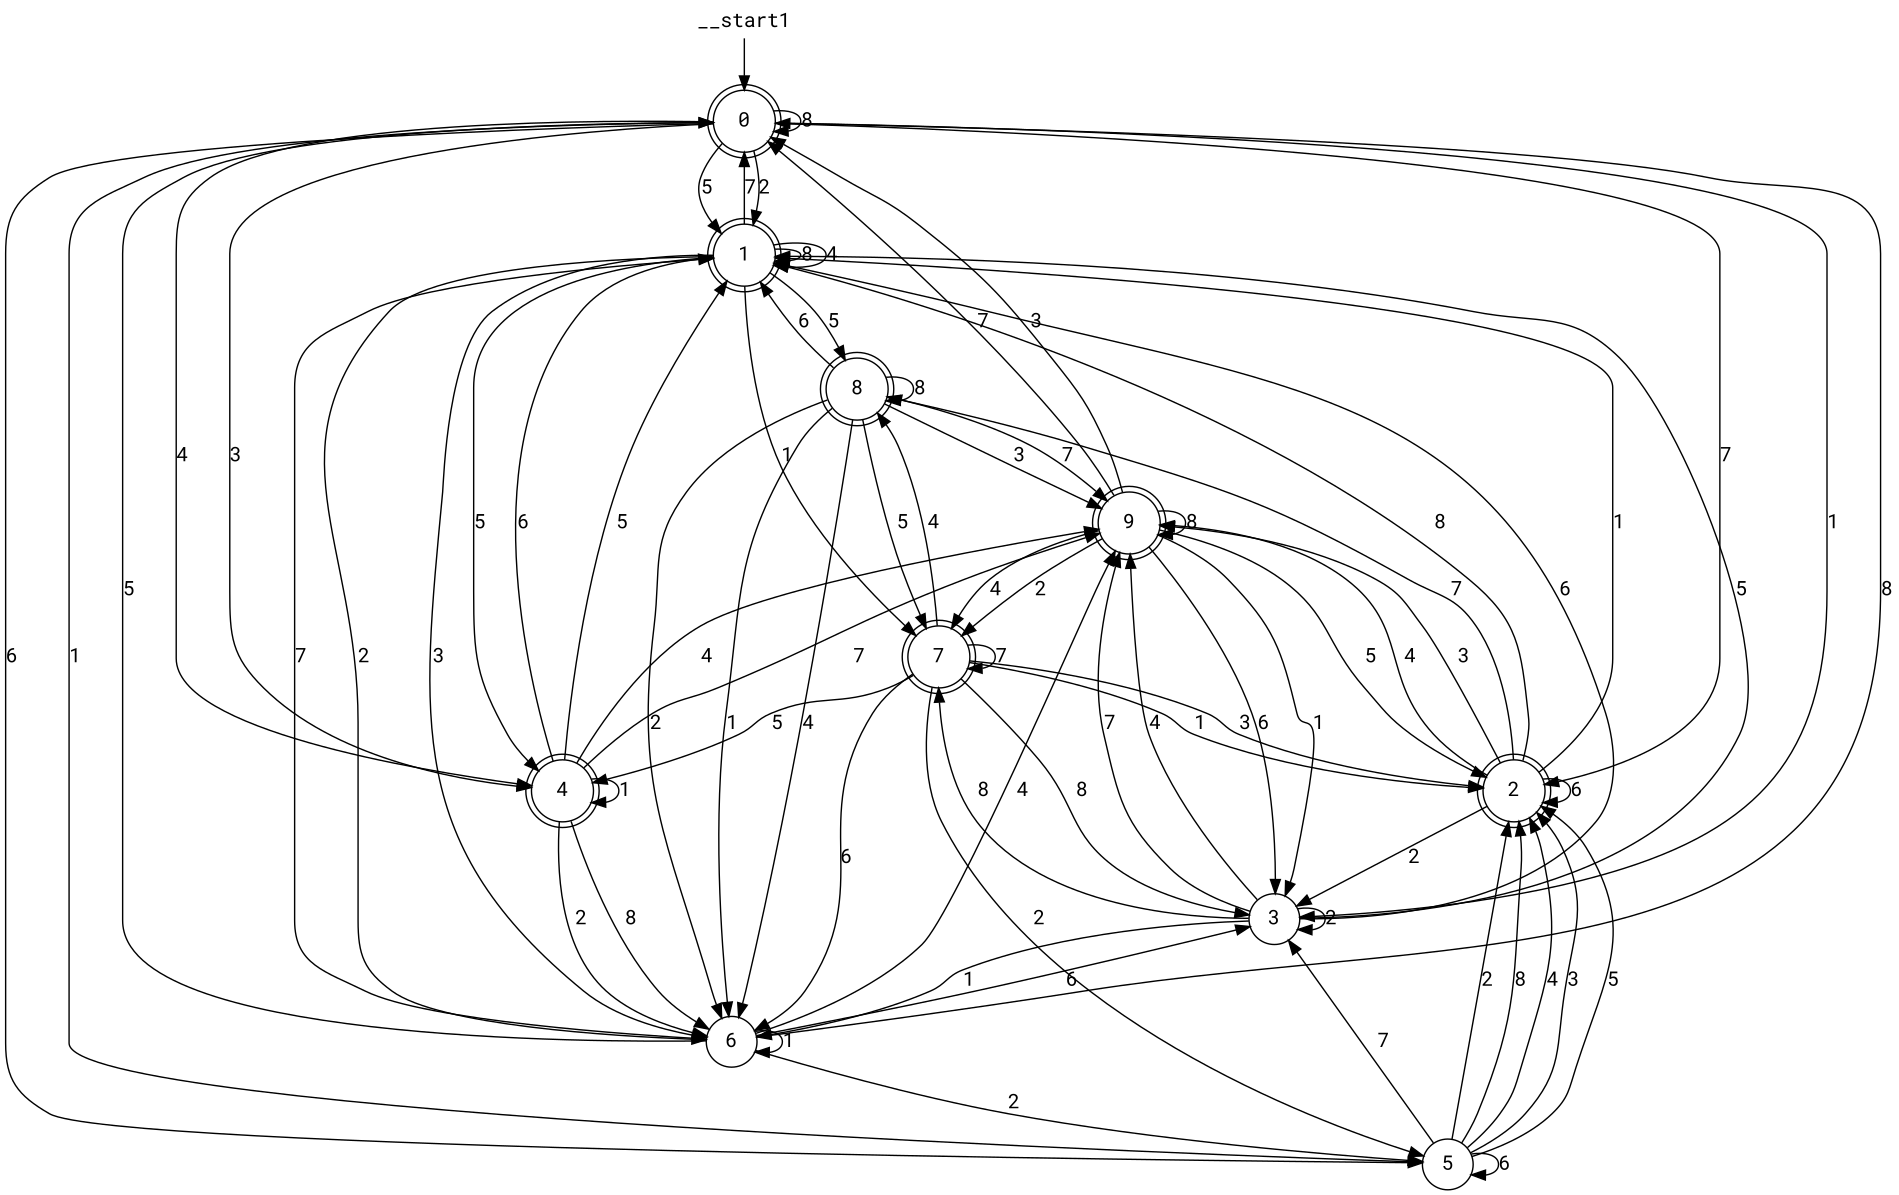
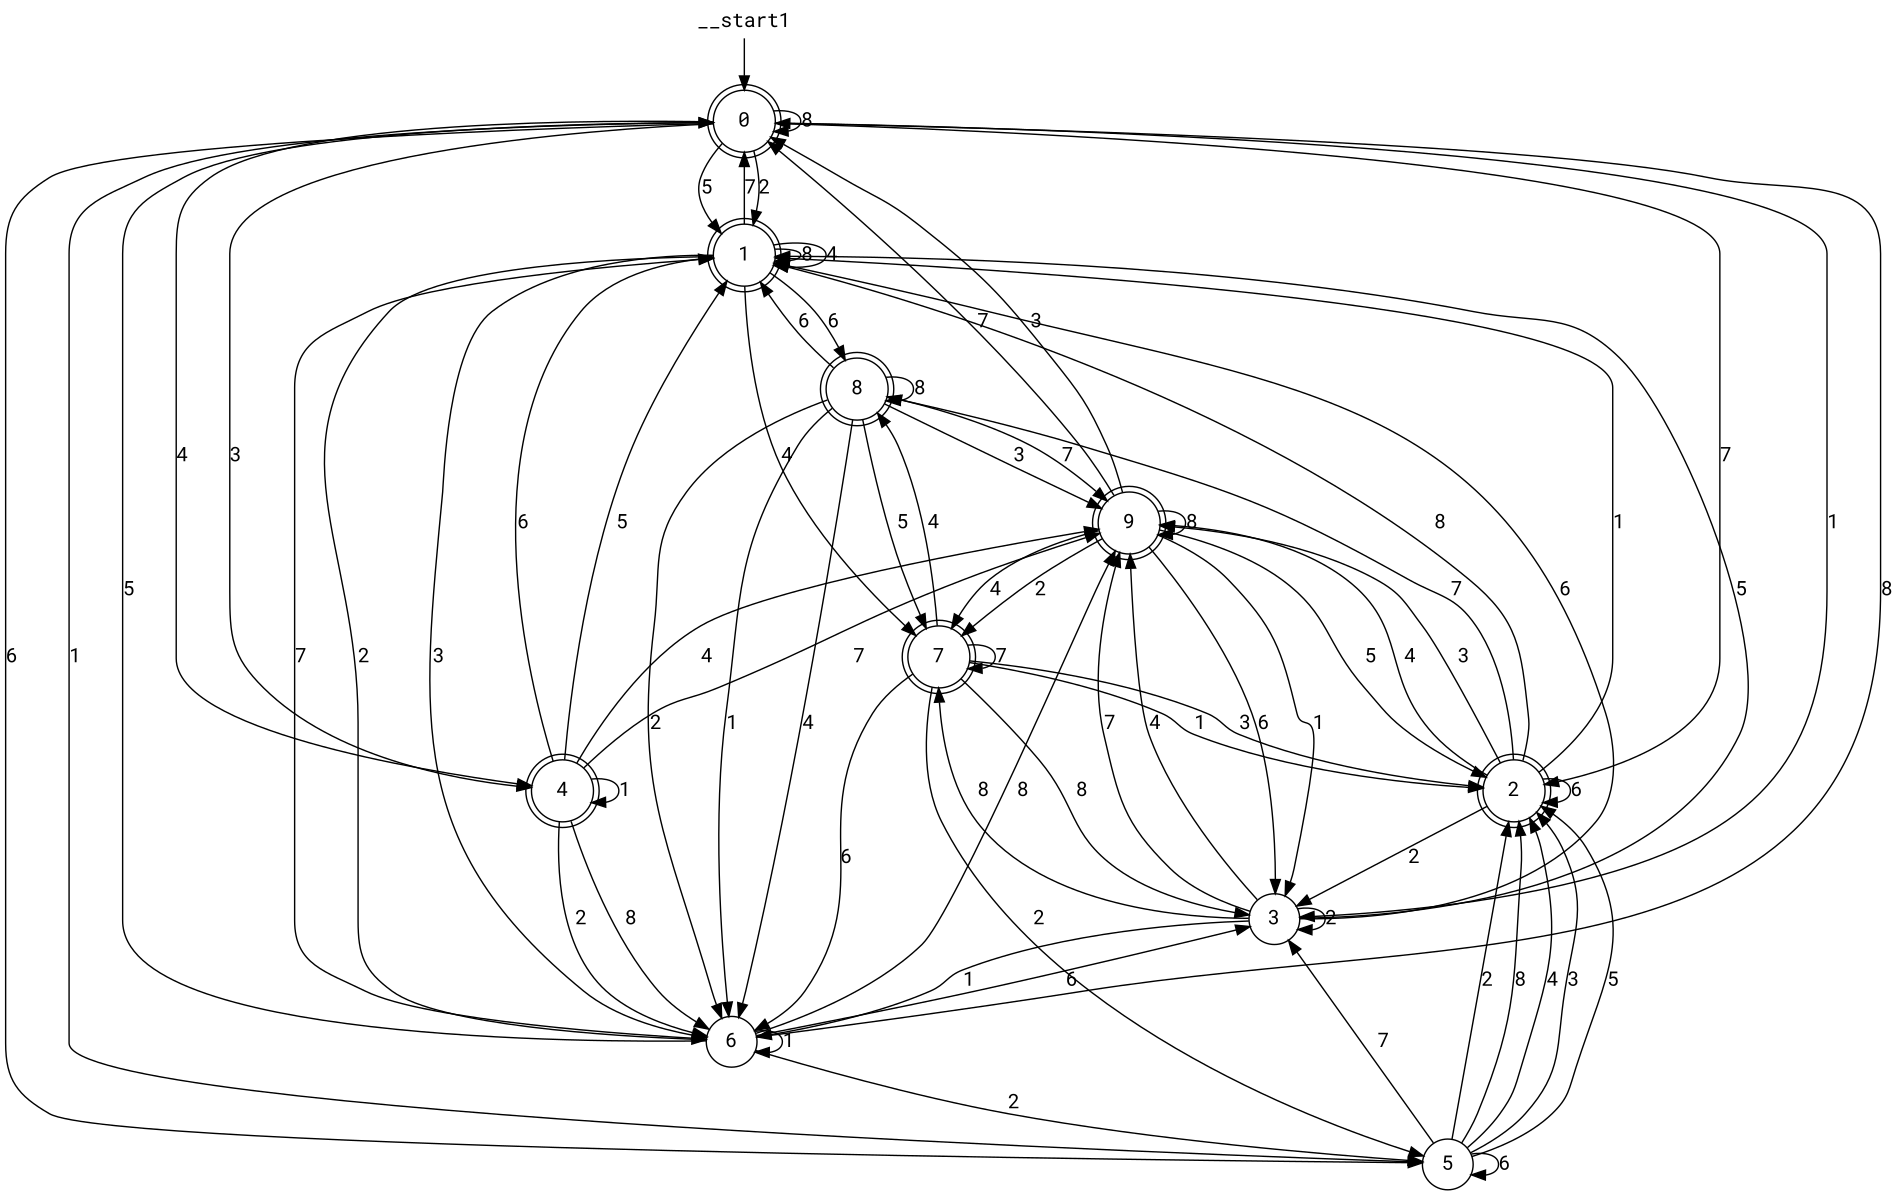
edge "1" -> "8": label "5" -> "6"
edge "1" -> "4": removed, label "5"
edge "1" -> "7": label "1" -> "4"
edge "7" -> "4": removed, label "5"
edge "6" -> "9": label "4" -> "8"
